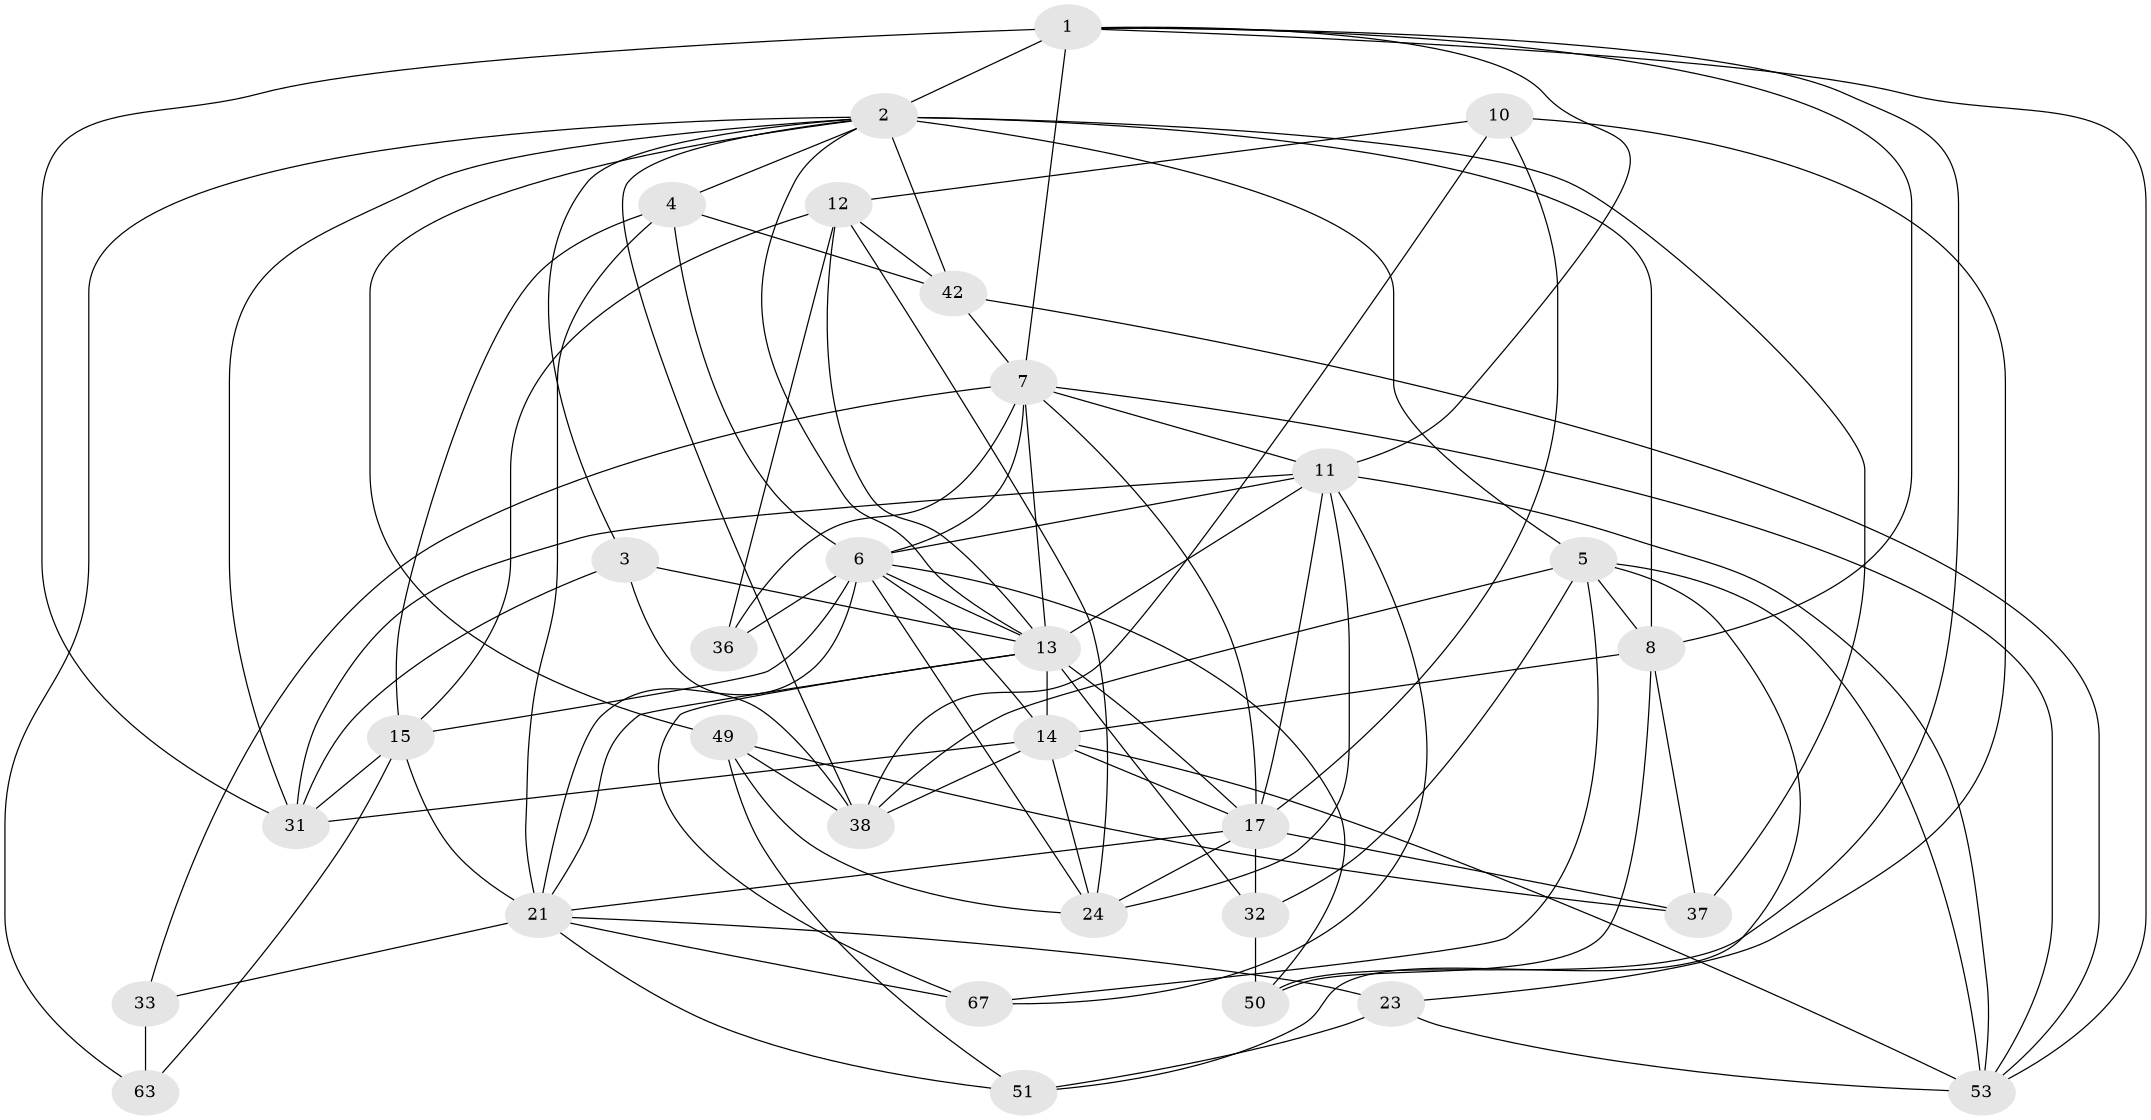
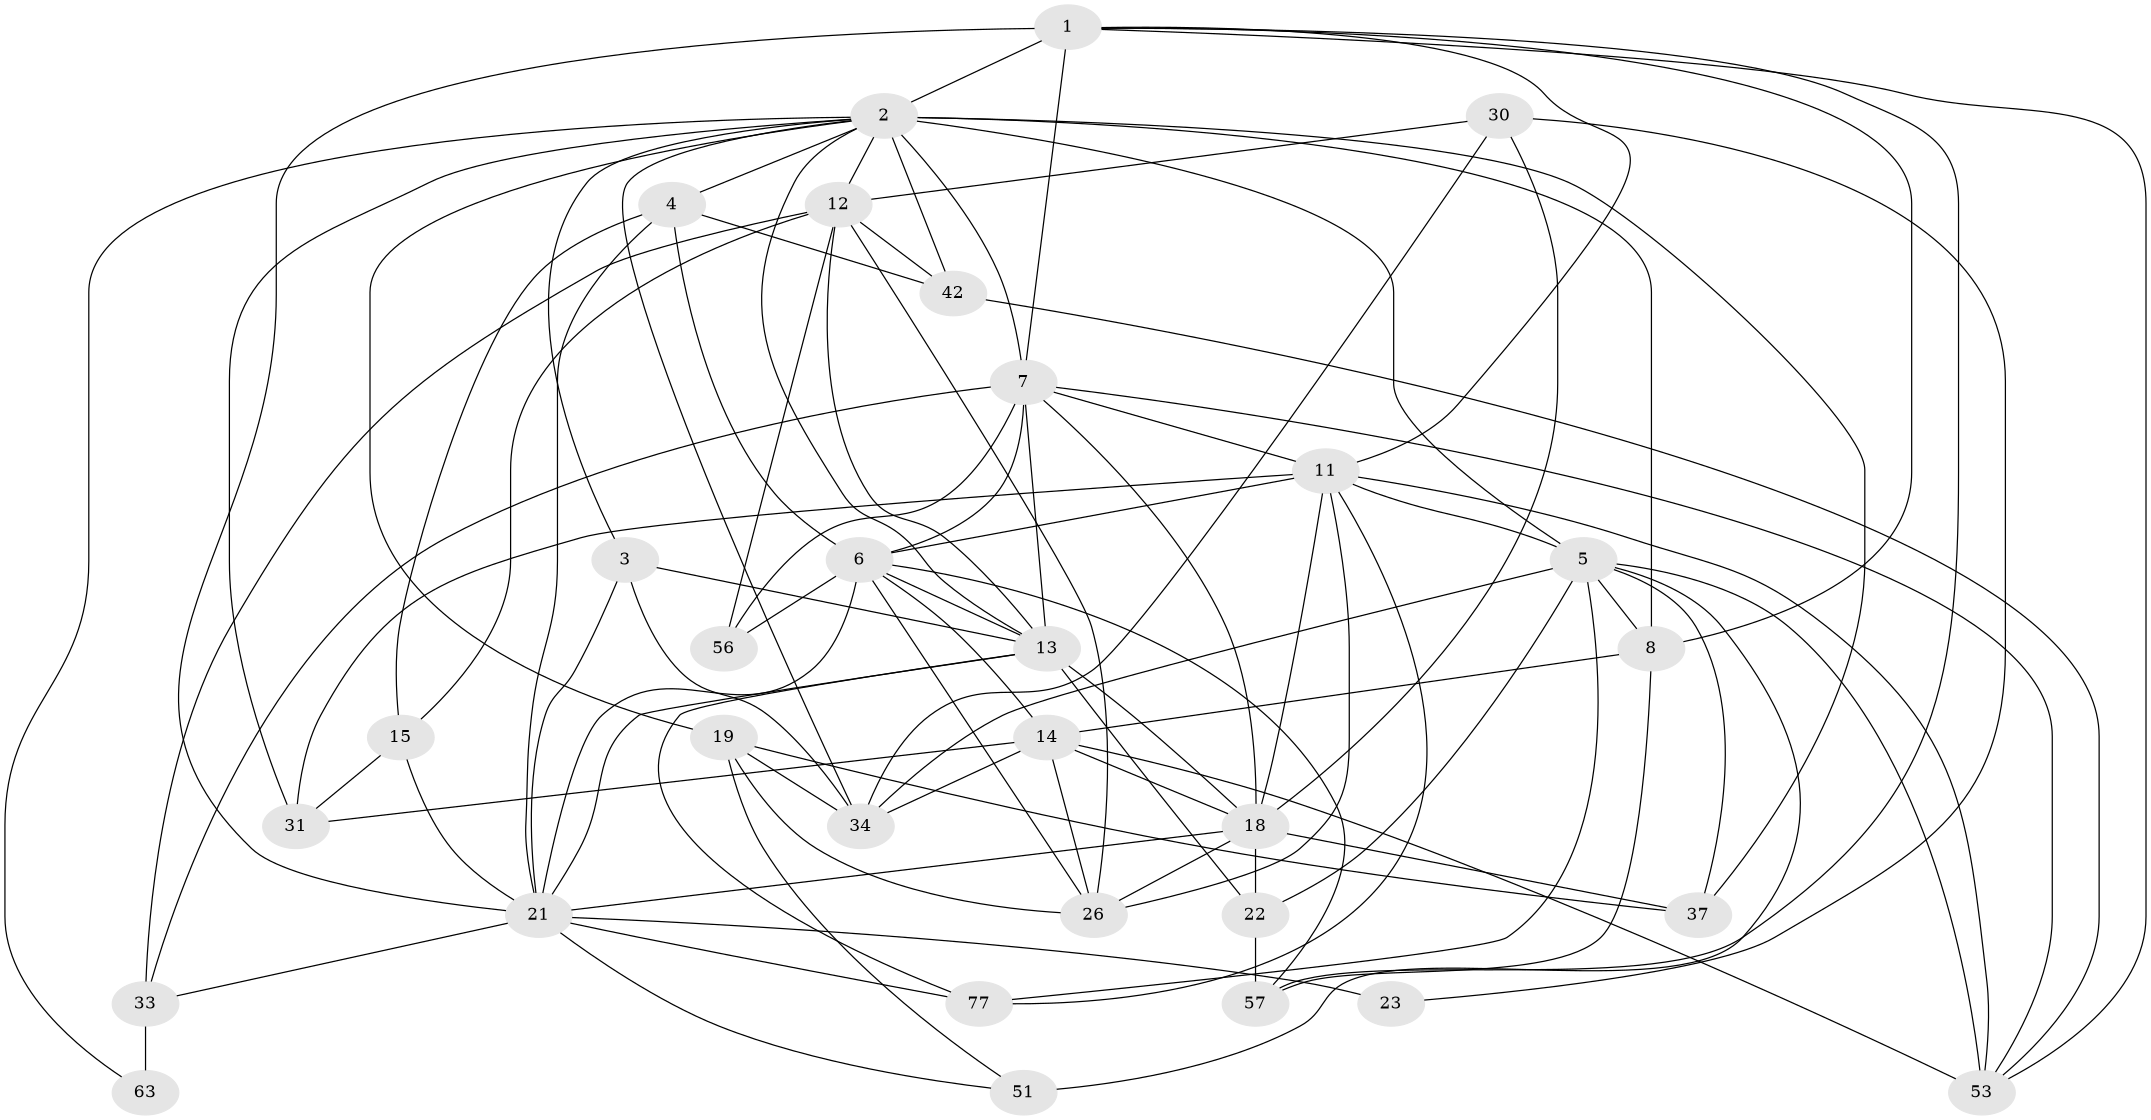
edge "1" -- "31": now "1" -- "21"
node "10": label "10" -> "30"
edge "2" -- "12": added
edge "42" -- "7": now "2" -- "7"
edge "12" -- "33": added
edge "11" -- "13": now "11" -- "5"
node "36": label "36" -> "56"
edge "3" -- "31": now "3" -- "21"
edge "6" -- "15": removed
edge "13" -- "14": removed
node "49": label "49" -> "19"
edge "8" -- "37": now "5" -- "37"
node "38": label "38" -> "34"
node "17": label "17" -> "18"
node "24": label "24" -> "26"
node "32": label "32" -> "22"
edge "15" -- "63": removed
node "67": label "67" -> "77"
node "50": label "50" -> "57"
edge "23" -- "51": removed
edge "23" -- "53": removed
